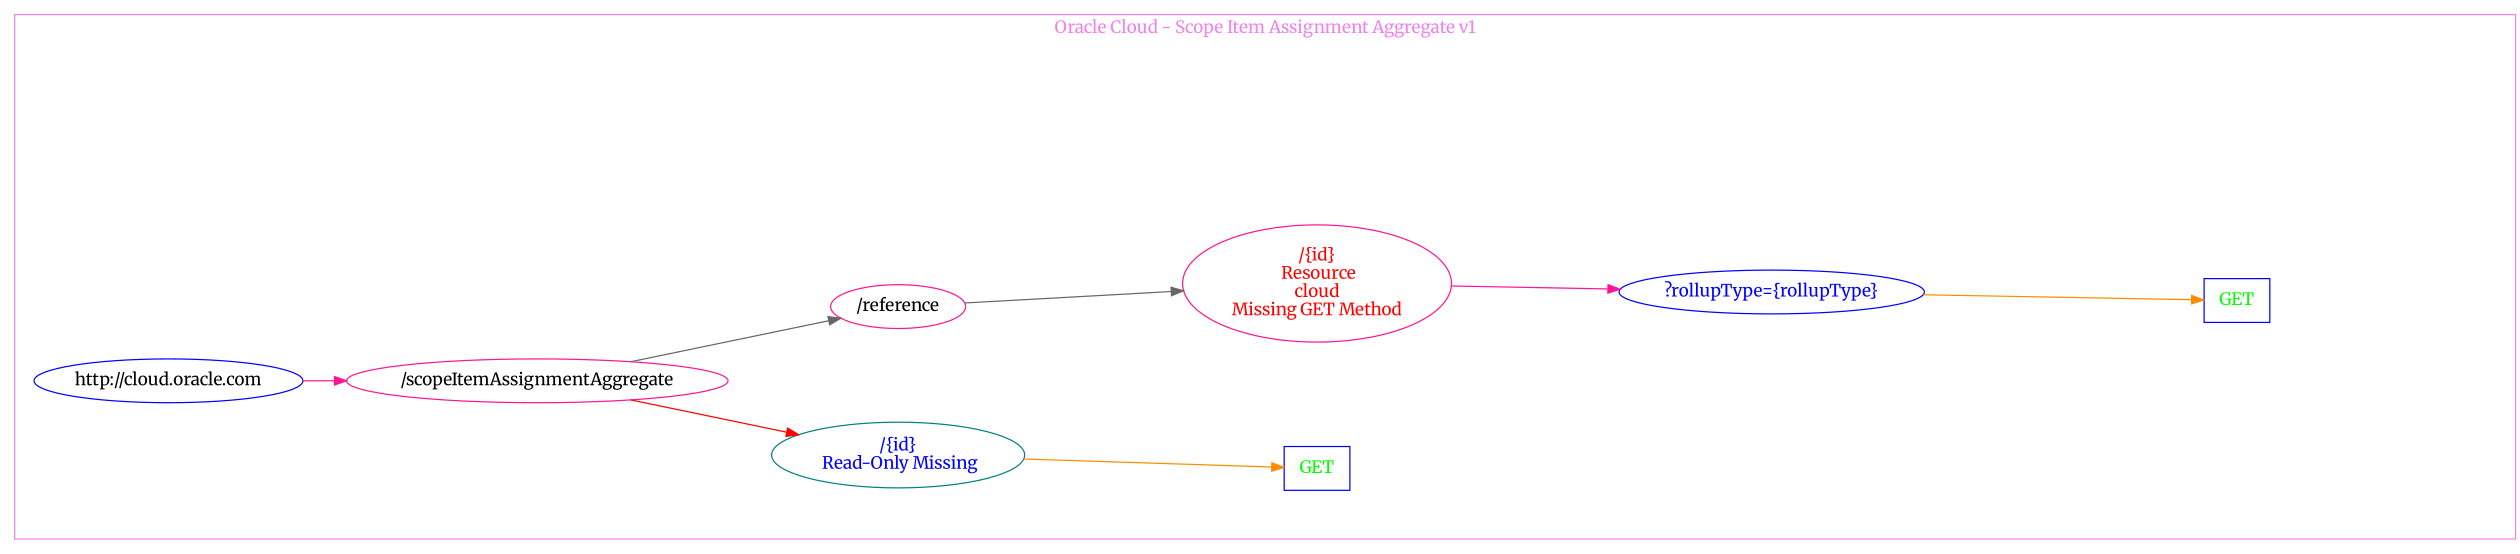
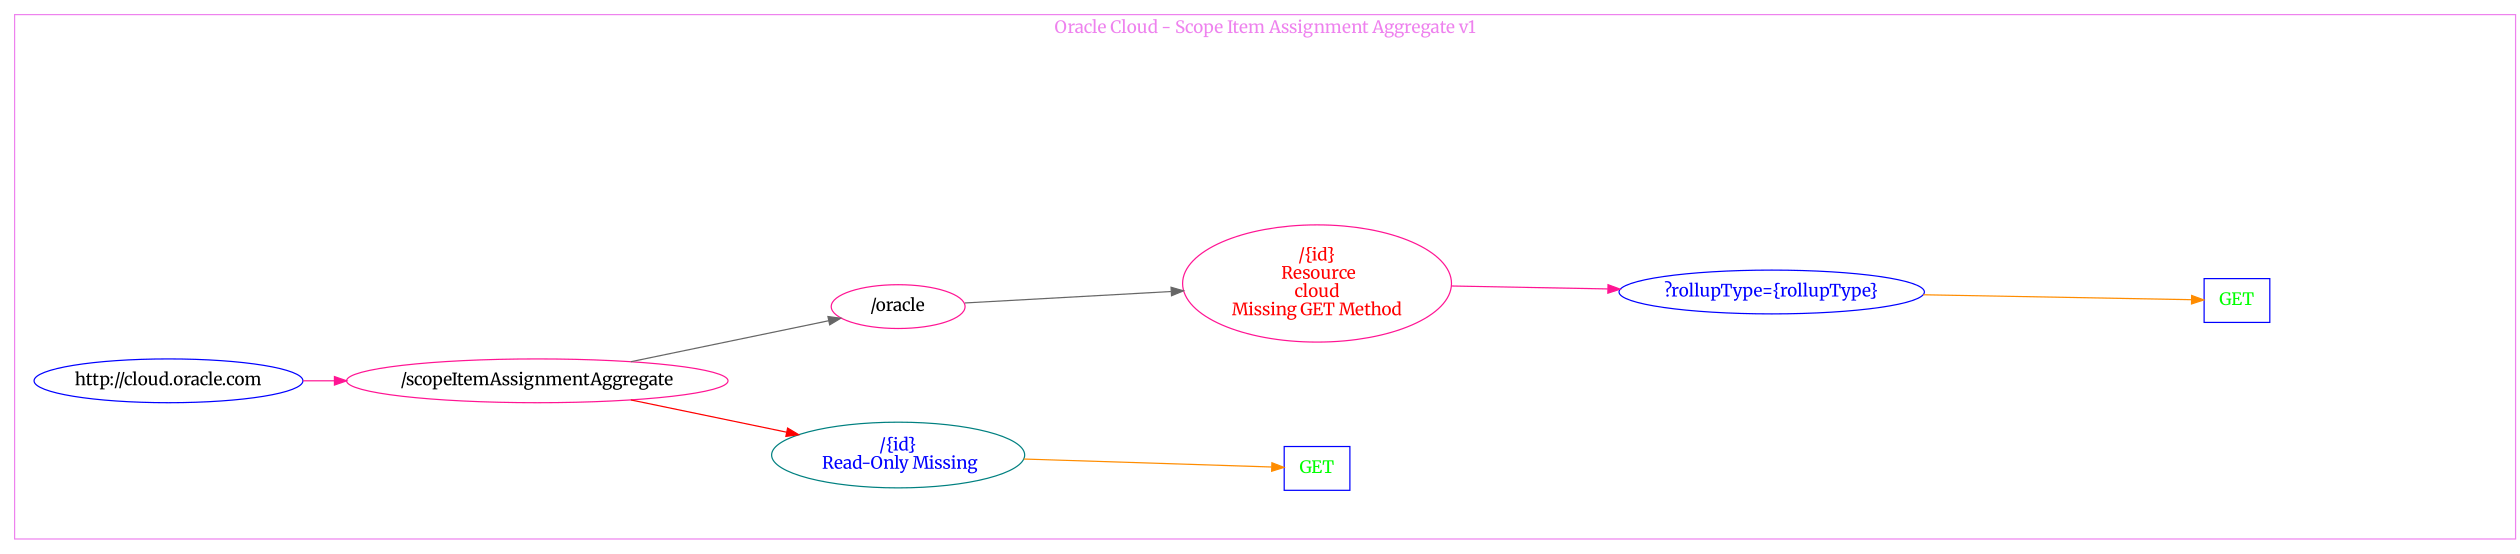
node "/reference": label "/reference" -> "/oracle"
